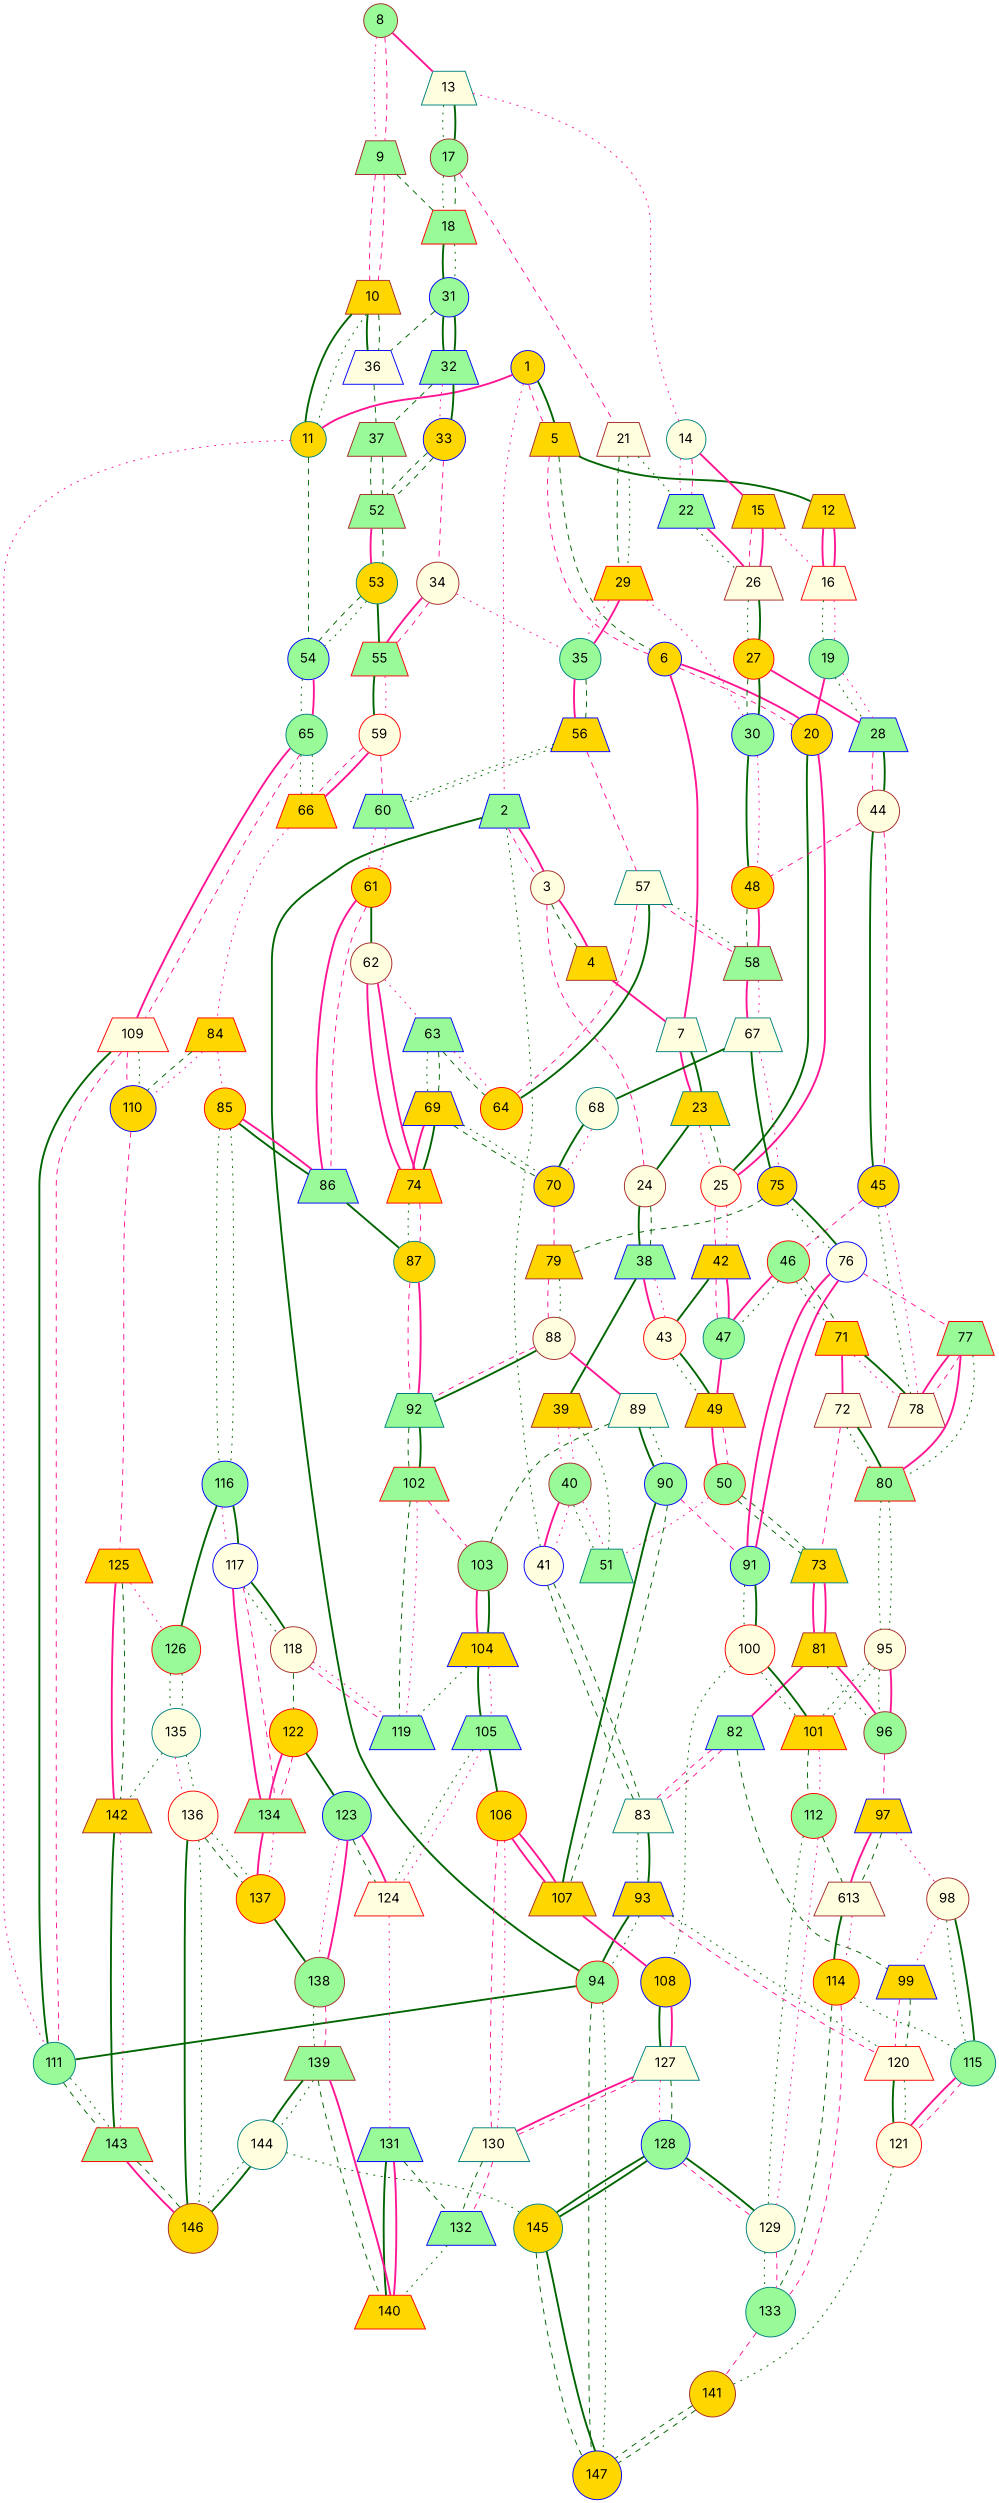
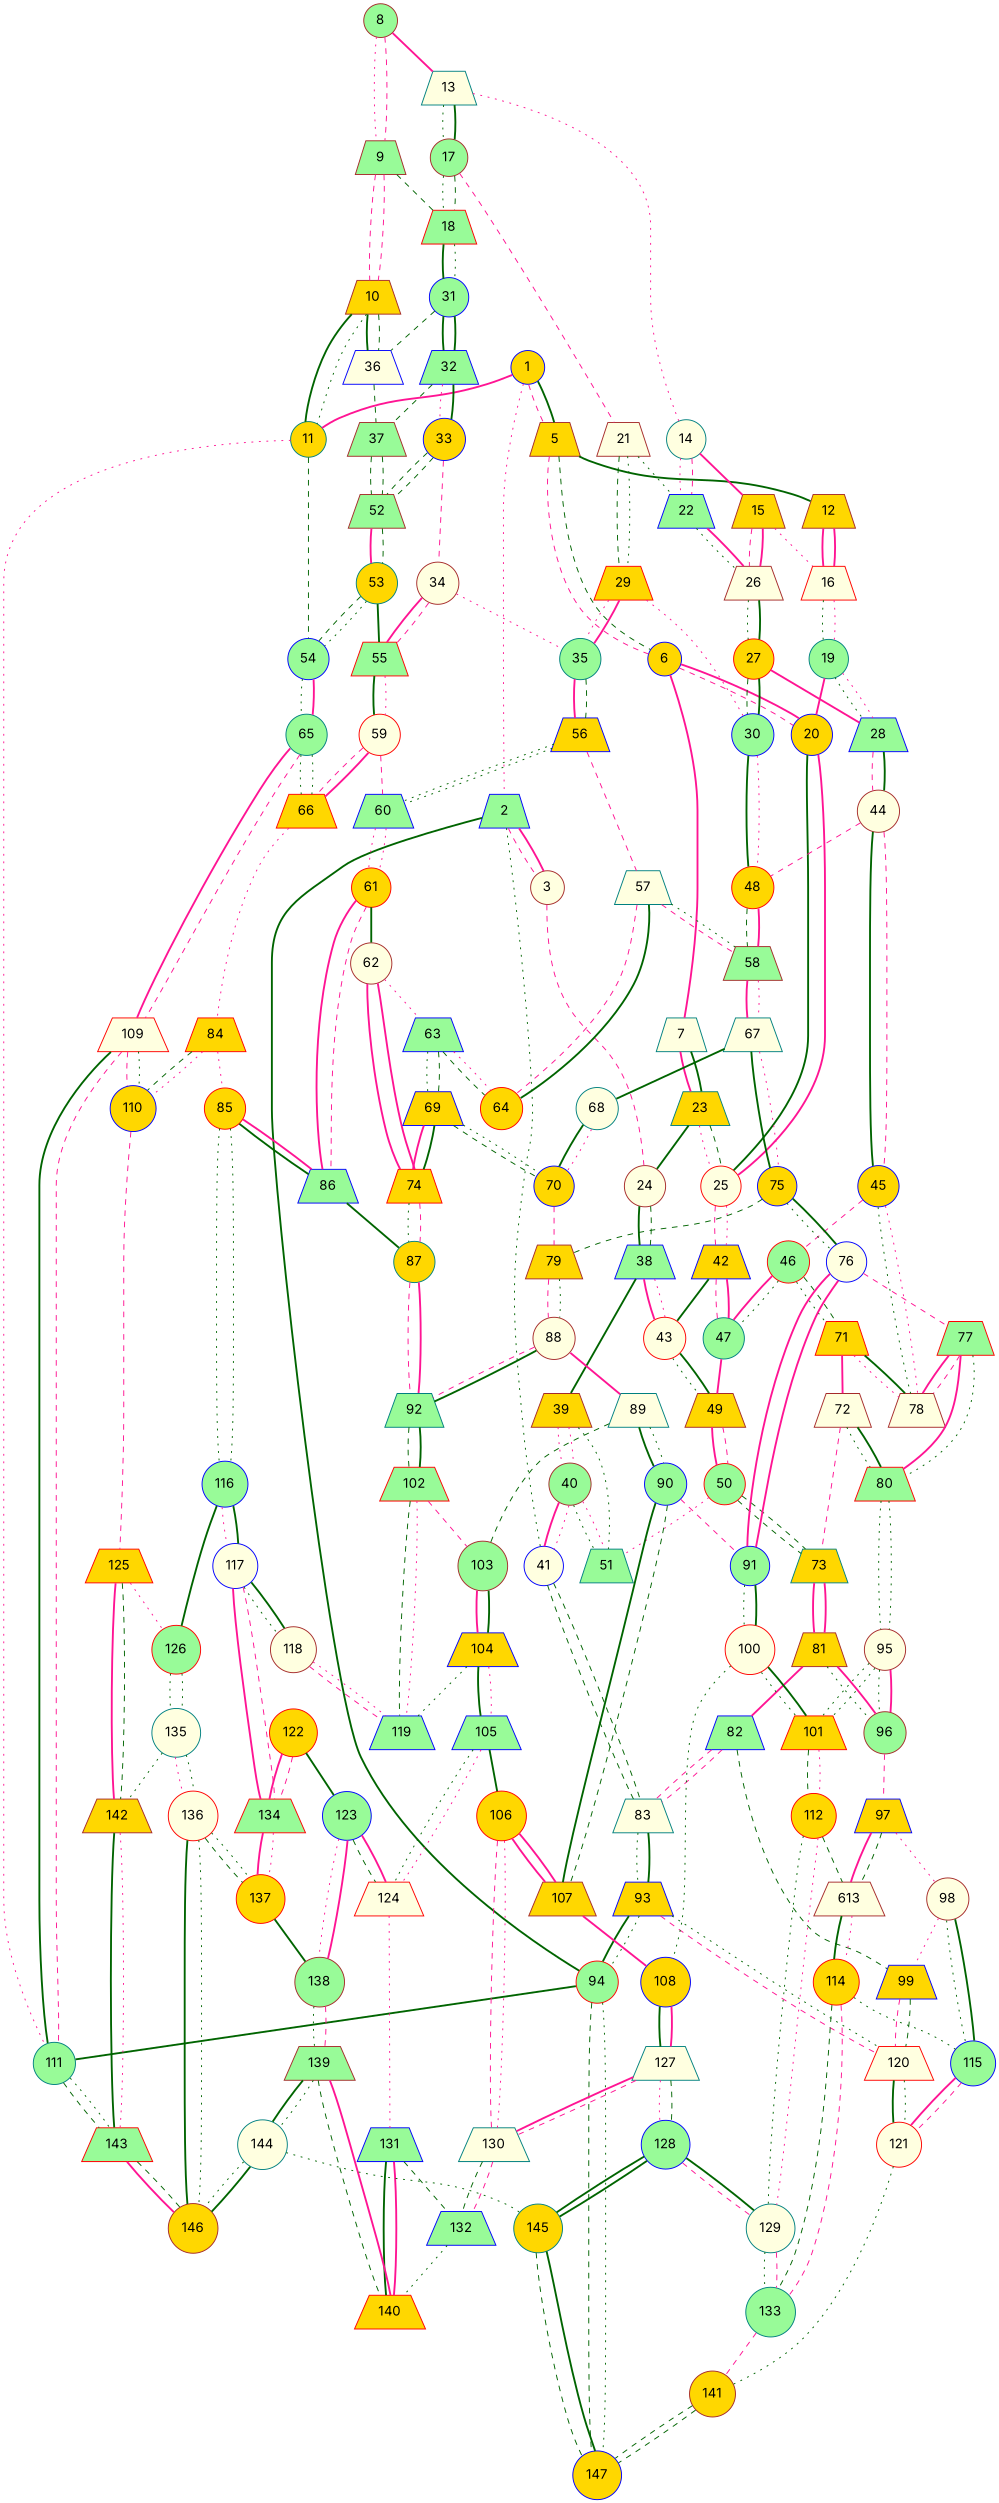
node "4": removed
edge "118" -- "122": removed
node "112": fillcolor palegreen -> gold
node "115": color teal -> blue
